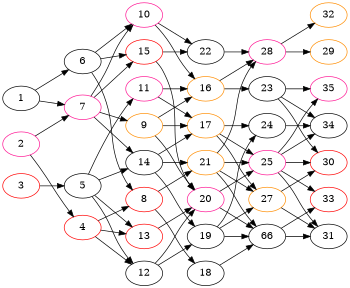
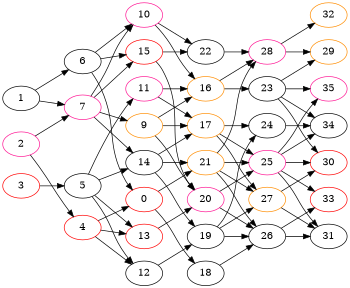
edge "23" -> "29": added
node "8": label "8" -> "0"
node "66": label "66" -> "26"
edge "12" -> "20": removed
